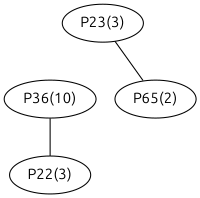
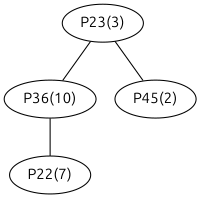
edge "P23(3)" -- "P36(10)": added
node "P65(2)": label "P65(2)" -> "P45(2)"
node "P22(3)": label "P22(3)" -> "P22(7)"
